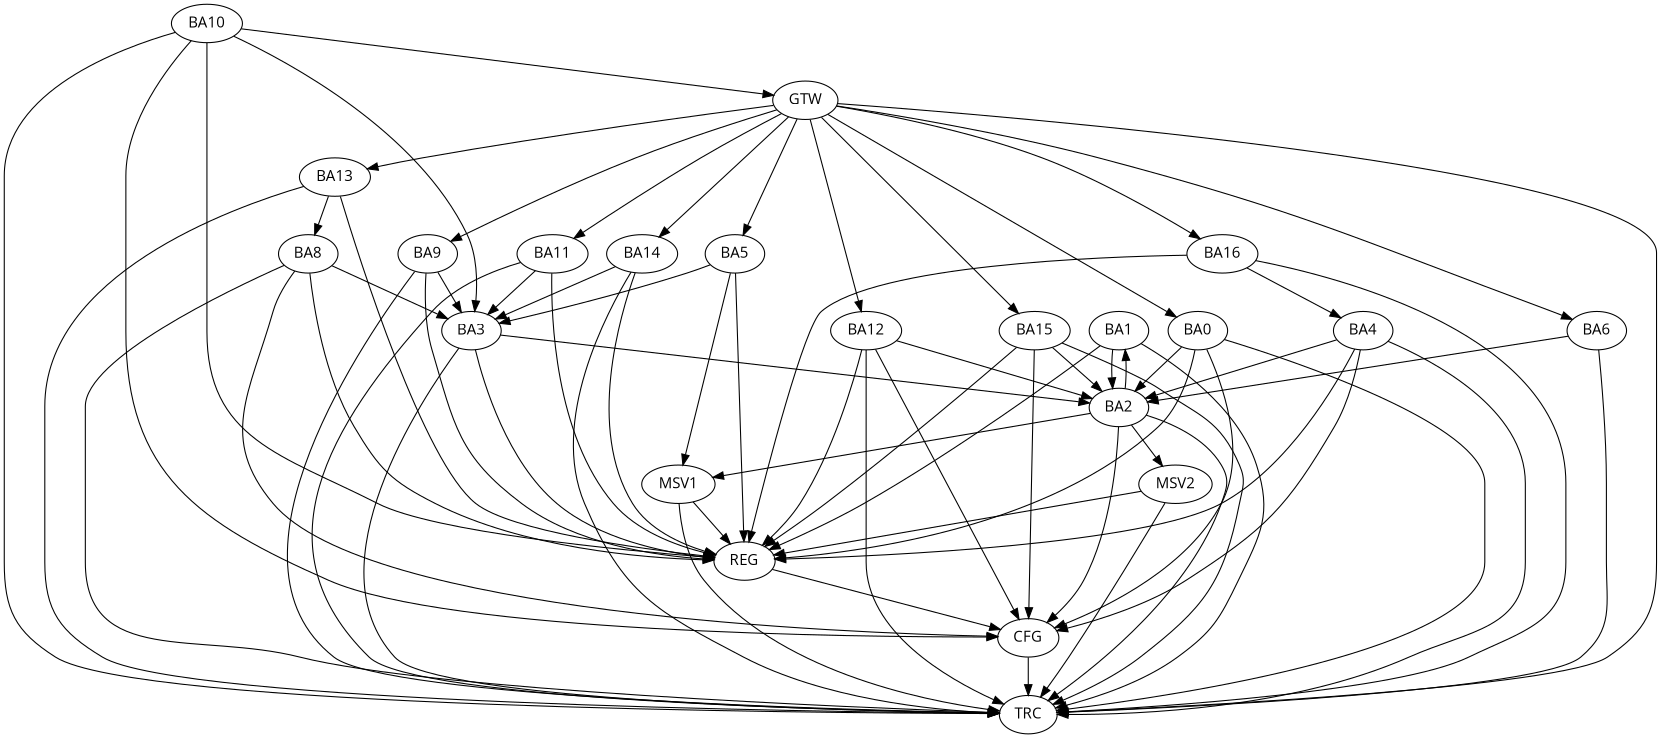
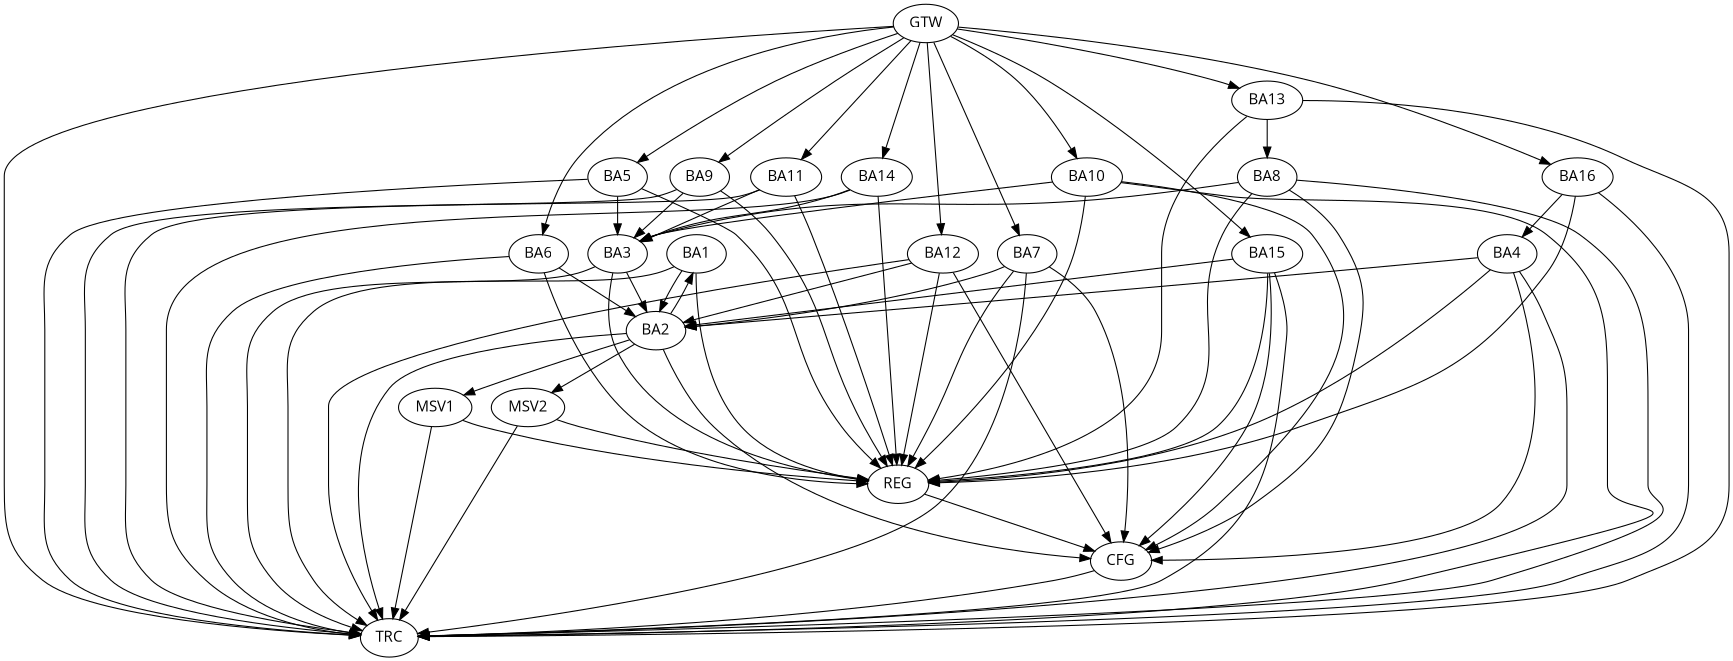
edge "BA10" -> "GTW": reversed
node "BA0": label "BA0" -> "BA7"
edge "BA5" -> "MSV1": now "BA5" -> "TRC"
edge "BA6" -> "REG": added
